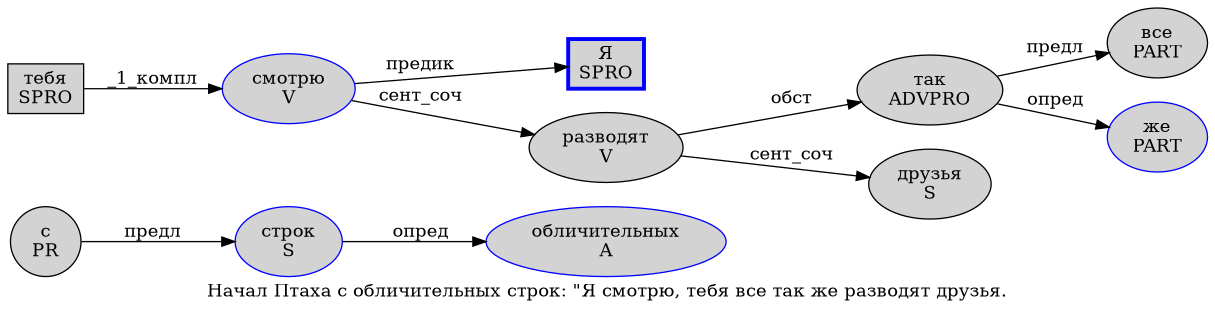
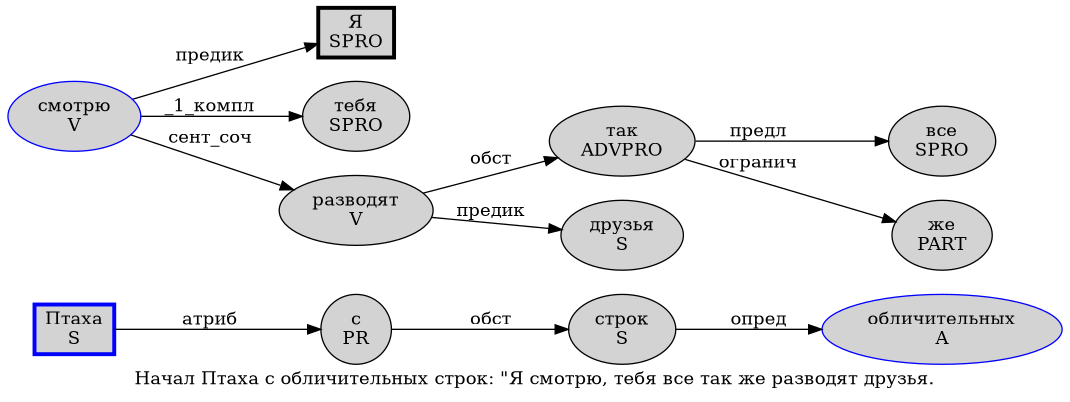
node "все PART": label "все PART" -> "все SPRO"
node "Я SPRO": color blue -> black
node "тебя SPRO": shape box -> ellipse
edge "тебя SPRO" -> "смотрю V": reversed
edge "так ADVPRO" -> "же PART": label "опред" -> "огранич"
node "же PART": color blue -> black
edge "разводят V" -> "друзья S": label "сент_соч" -> "предик"
edge "с PR" -> "строк S": label "предл" -> "обст"
node "строк S": color blue -> black
node "Птаха S": added
